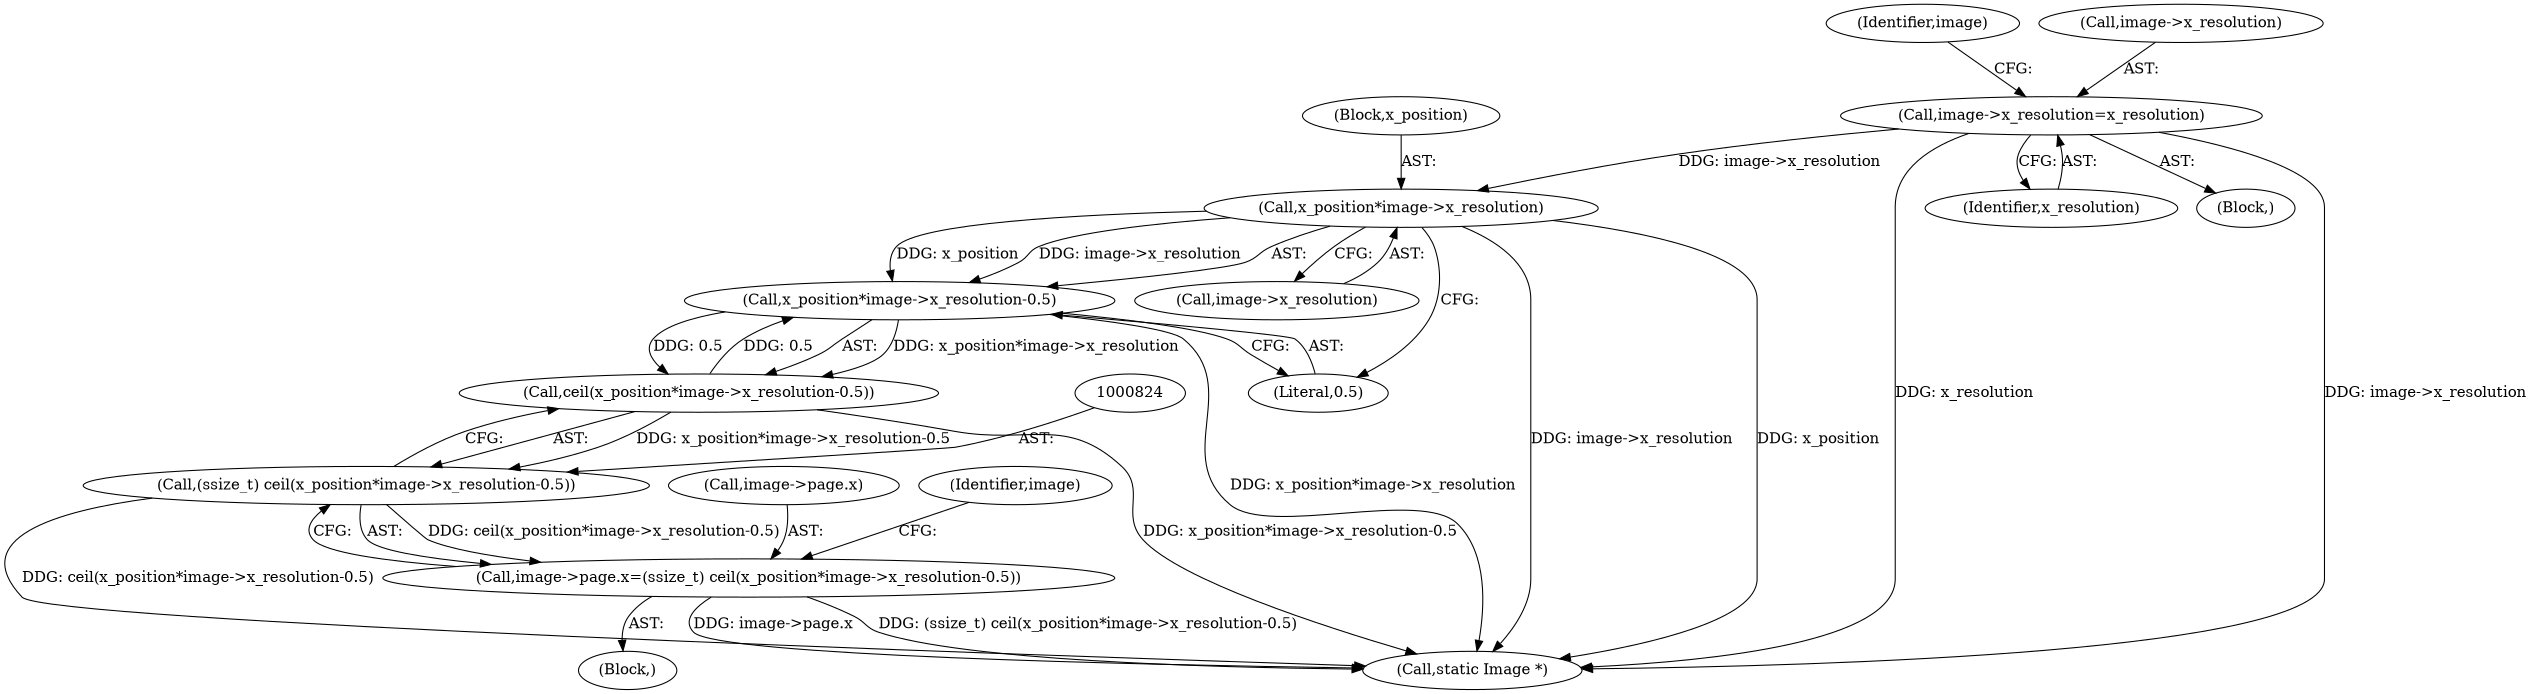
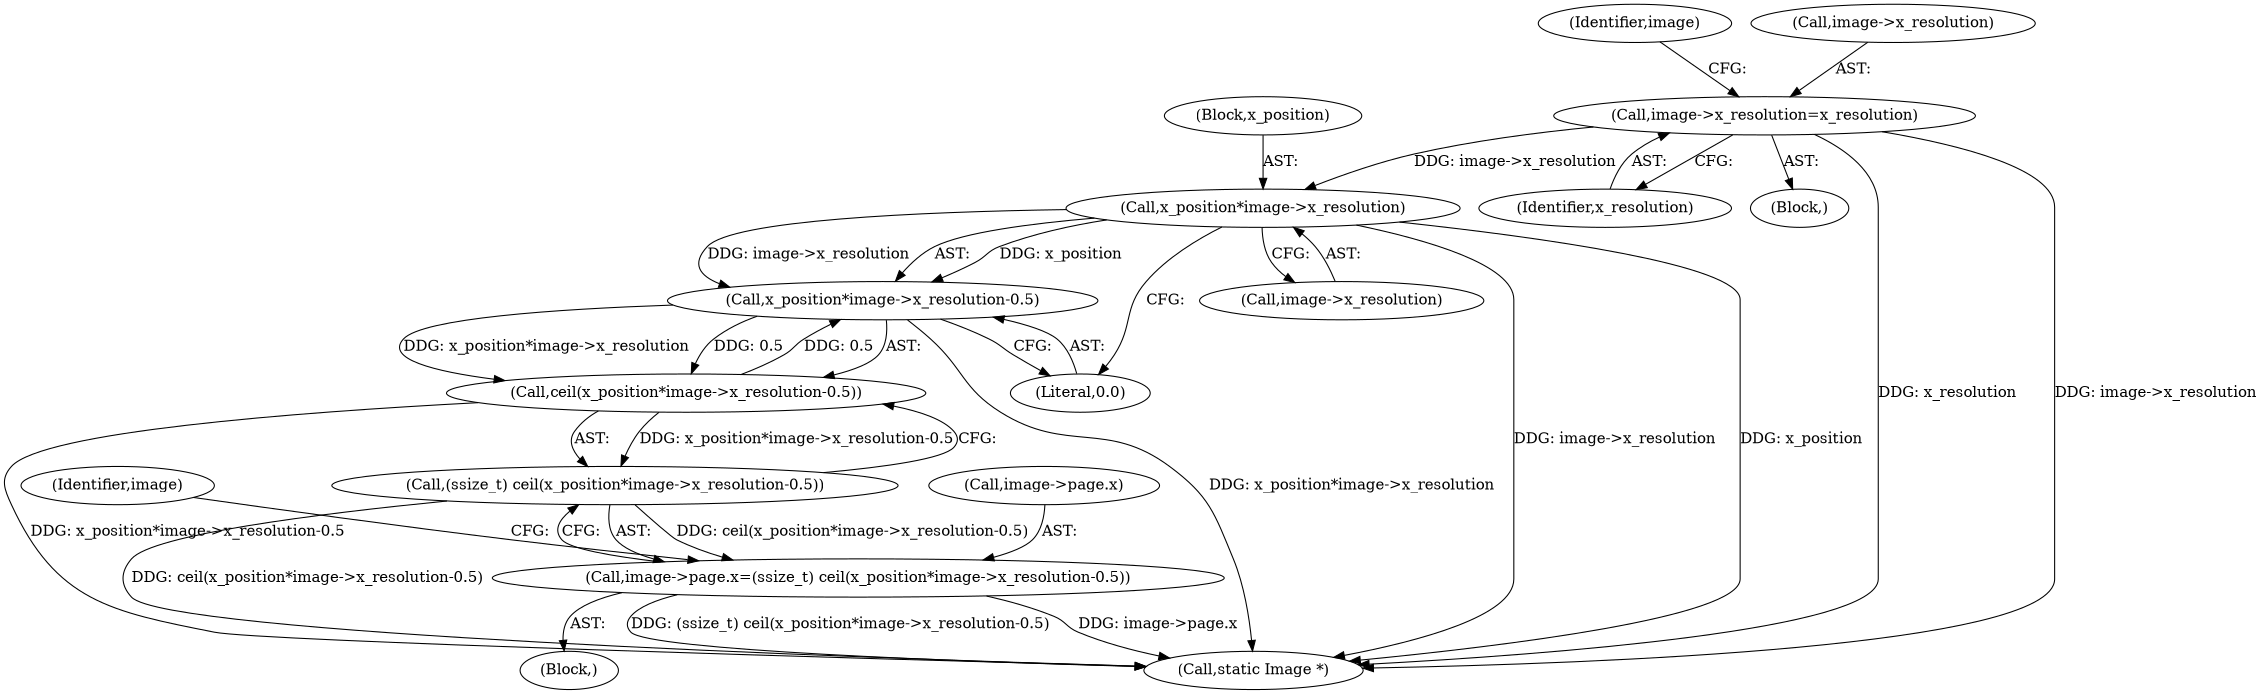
node "1000824": removed
node "(Literal,0.5)": label "(Literal,0.5)" -> "(Literal,0.0)"
